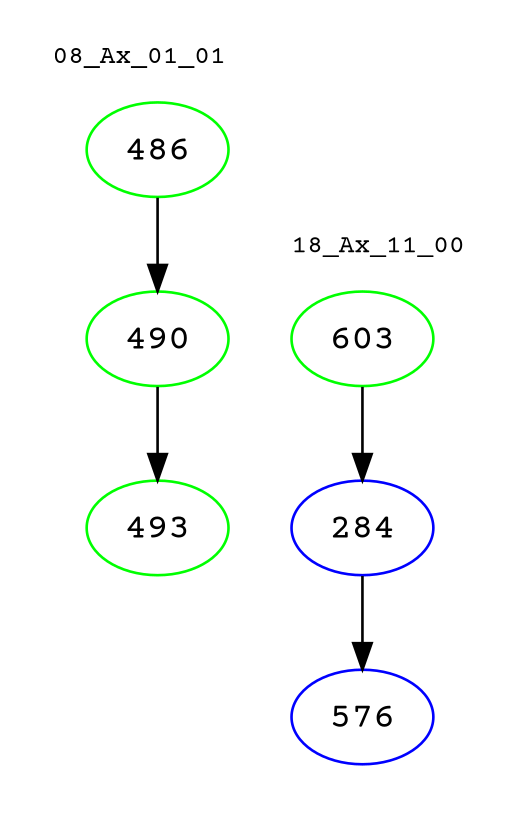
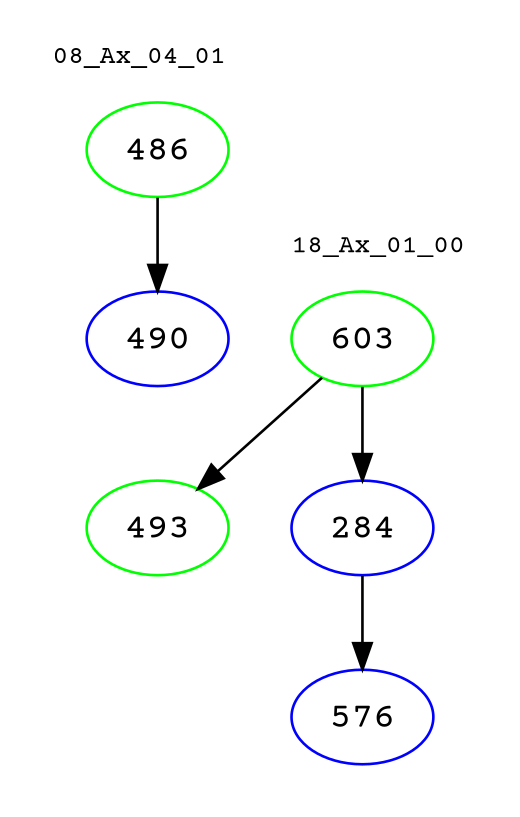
cluster "08_Ax_01_01": label "08_Ax_01_01" -> "08_Ax_04_01"
cluster "18_Ax_11_00": label "18_Ax_11_00" -> "18_Ax_01_00"
node "490": color green -> blue
edge "490" -> "493": now "603" -> "493"
